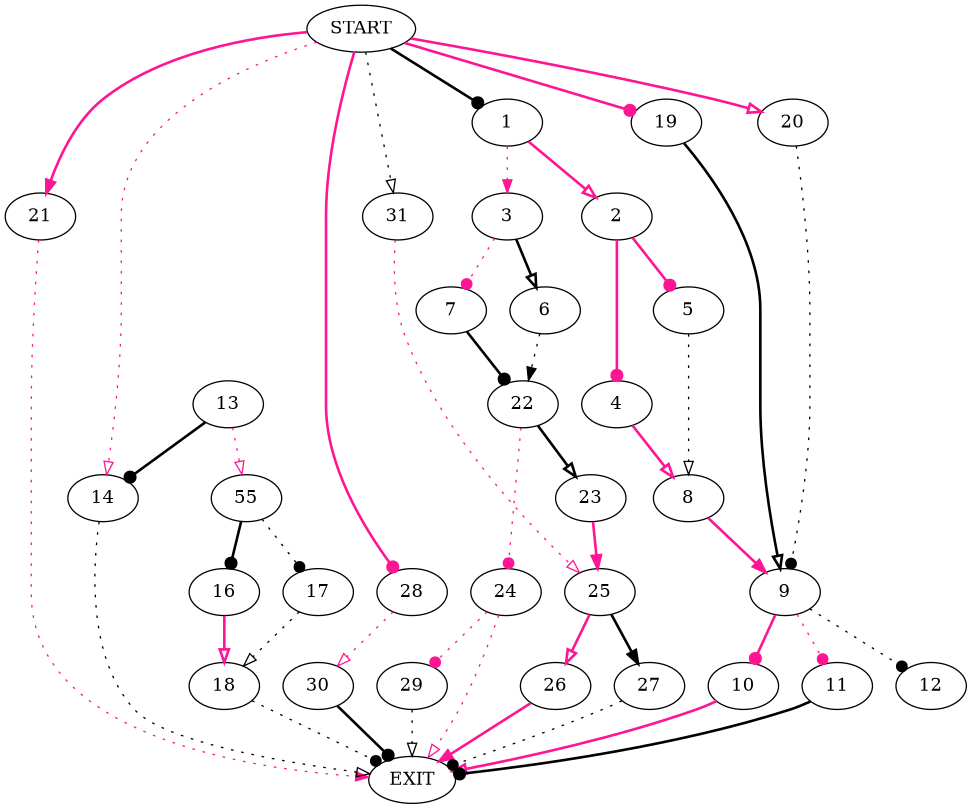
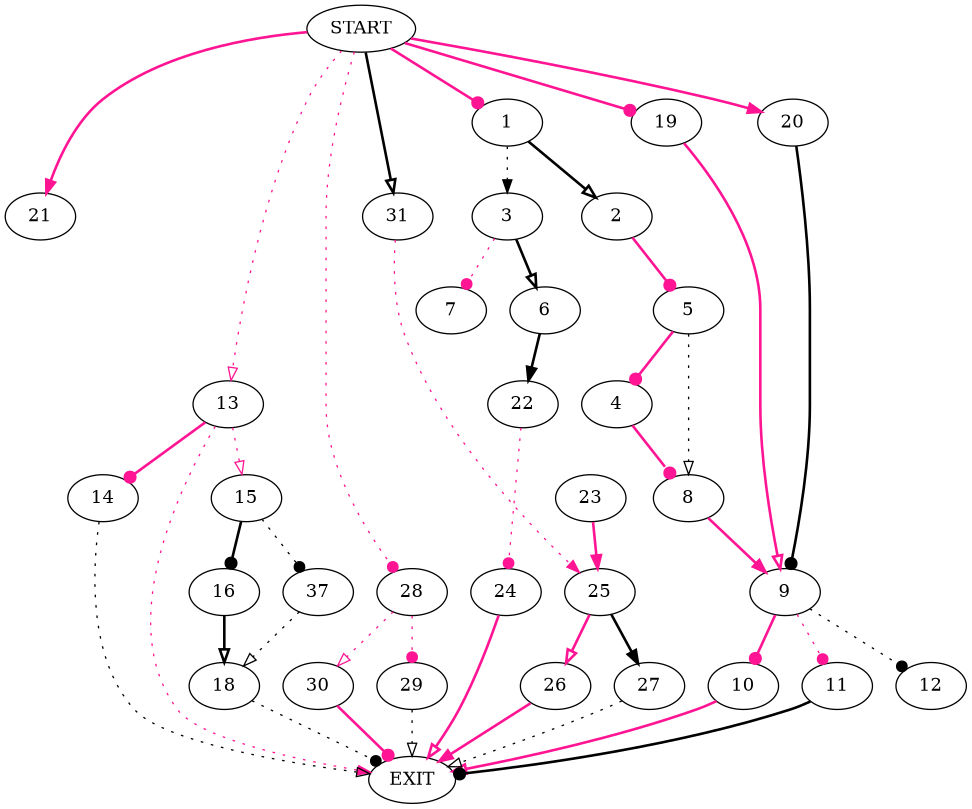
edge "START" -> "20": arrowhead onormal -> normal
edge "START" -> "1": color black -> deeppink
edge "START" -> "31": style dotted -> bold
edge "1" -> "3": color deeppink -> black
edge "1" -> "2": color deeppink -> black
edge "START" -> "14": now "START" -> "13"
edge "2" -> "4": now "5" -> "4"
edge "START" -> "28": style bold -> dotted
edge "19" -> "9": color black -> deeppink
edge "6" -> "22": style dotted -> bold
edge "20" -> "9": style dotted -> bold
edge "7" -> "22": removed
edge "31" -> "25": arrowhead onormal -> normal
edge "22" -> "23": removed
edge "4" -> "8": arrowhead onormal -> dot
edge "13" -> "14": color black -> deeppink
node "55": label "55" -> "15"
node "17": label "17" -> "37"
edge "21" -> "EXIT": now "13" -> "EXIT"
edge "16" -> "18": color deeppink -> black
edge "24" -> "29": now "28" -> "29"
edge "24" -> "EXIT": style dotted -> bold
edge "30" -> "EXIT": color black -> deeppink
edge "27" -> "EXIT": arrowhead dot -> onormal
